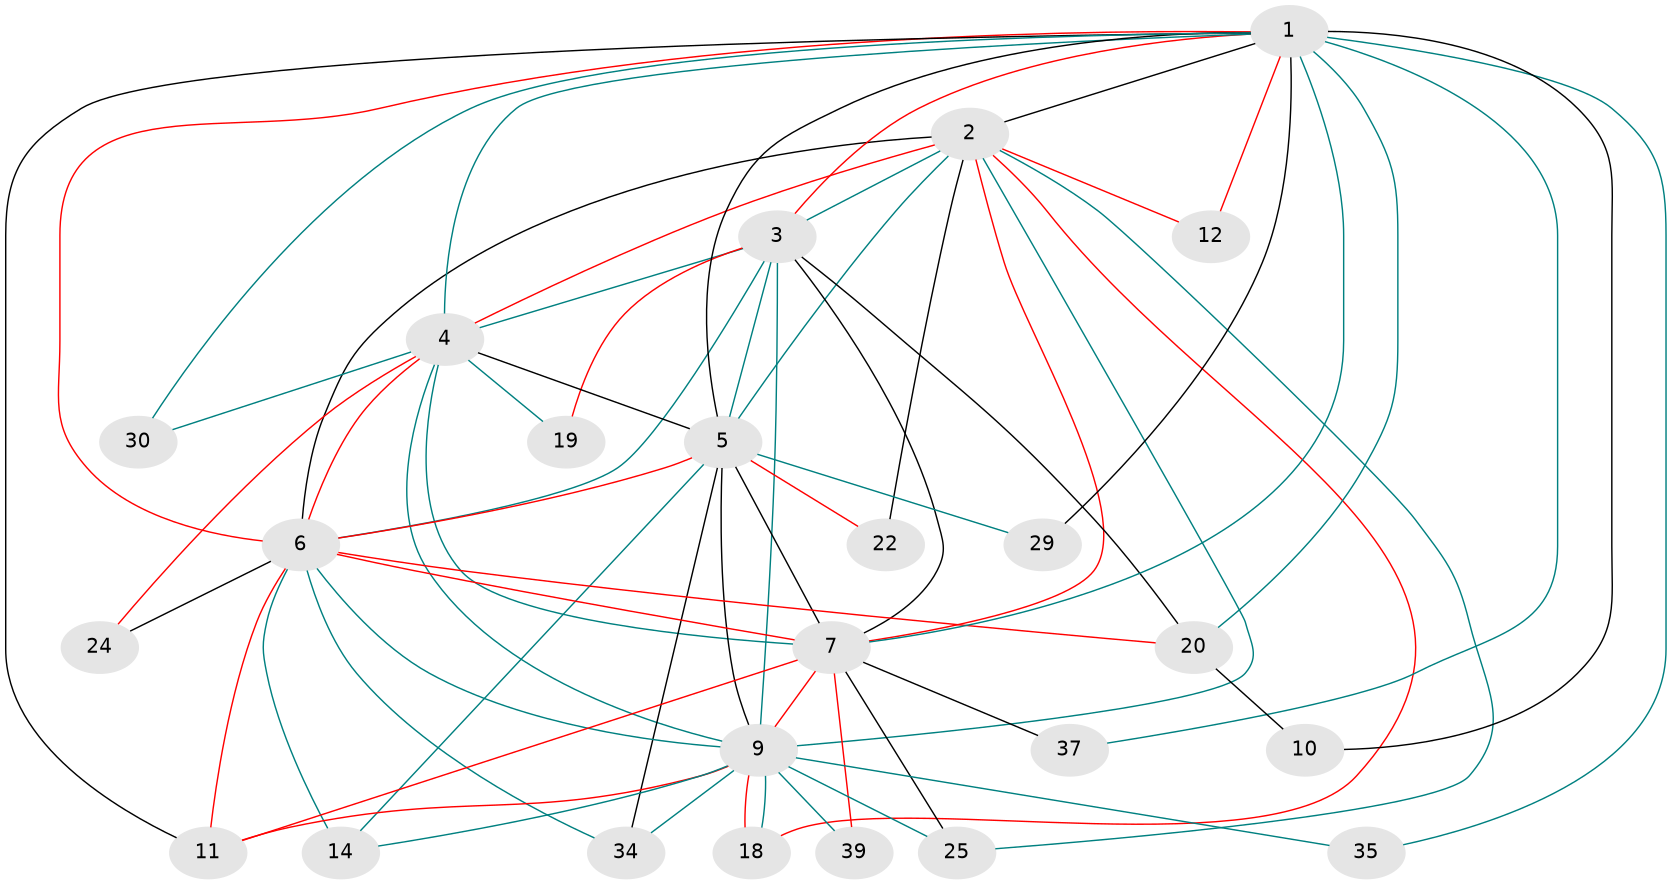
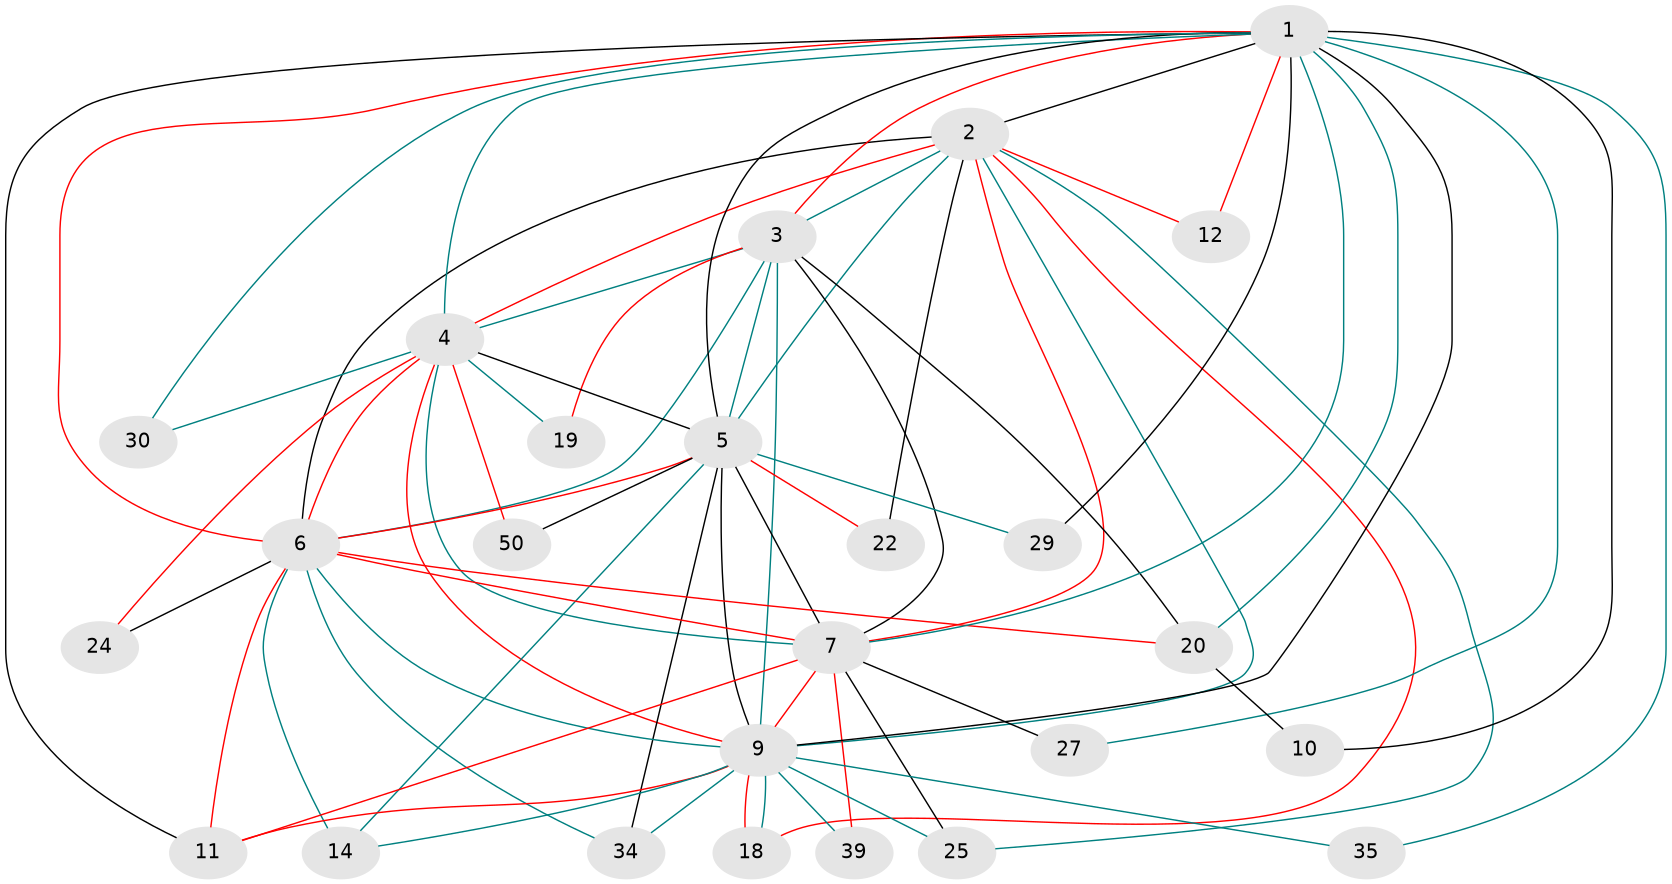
node "50": added
edge "1" -- "9": added
edge "4" -- "9": color teal -> red
node "37": label "37" -> "27"
